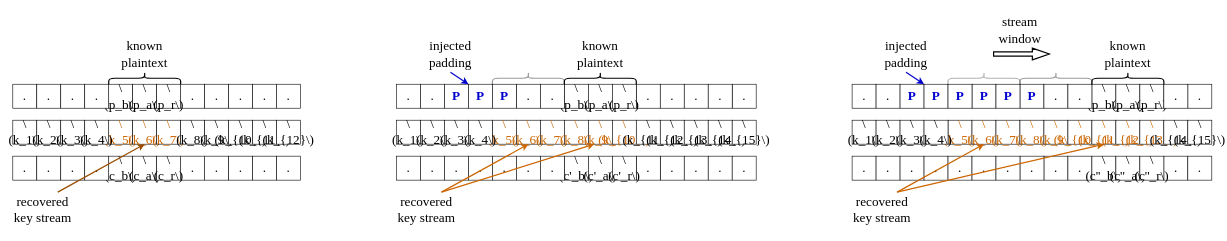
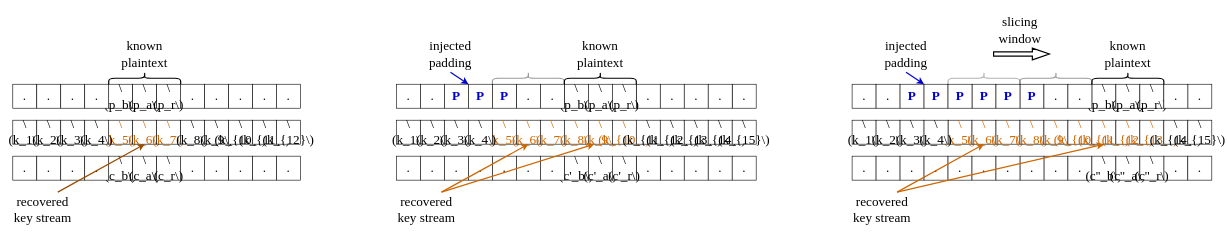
node "stream window": label "stream window" -> "slicing window"
